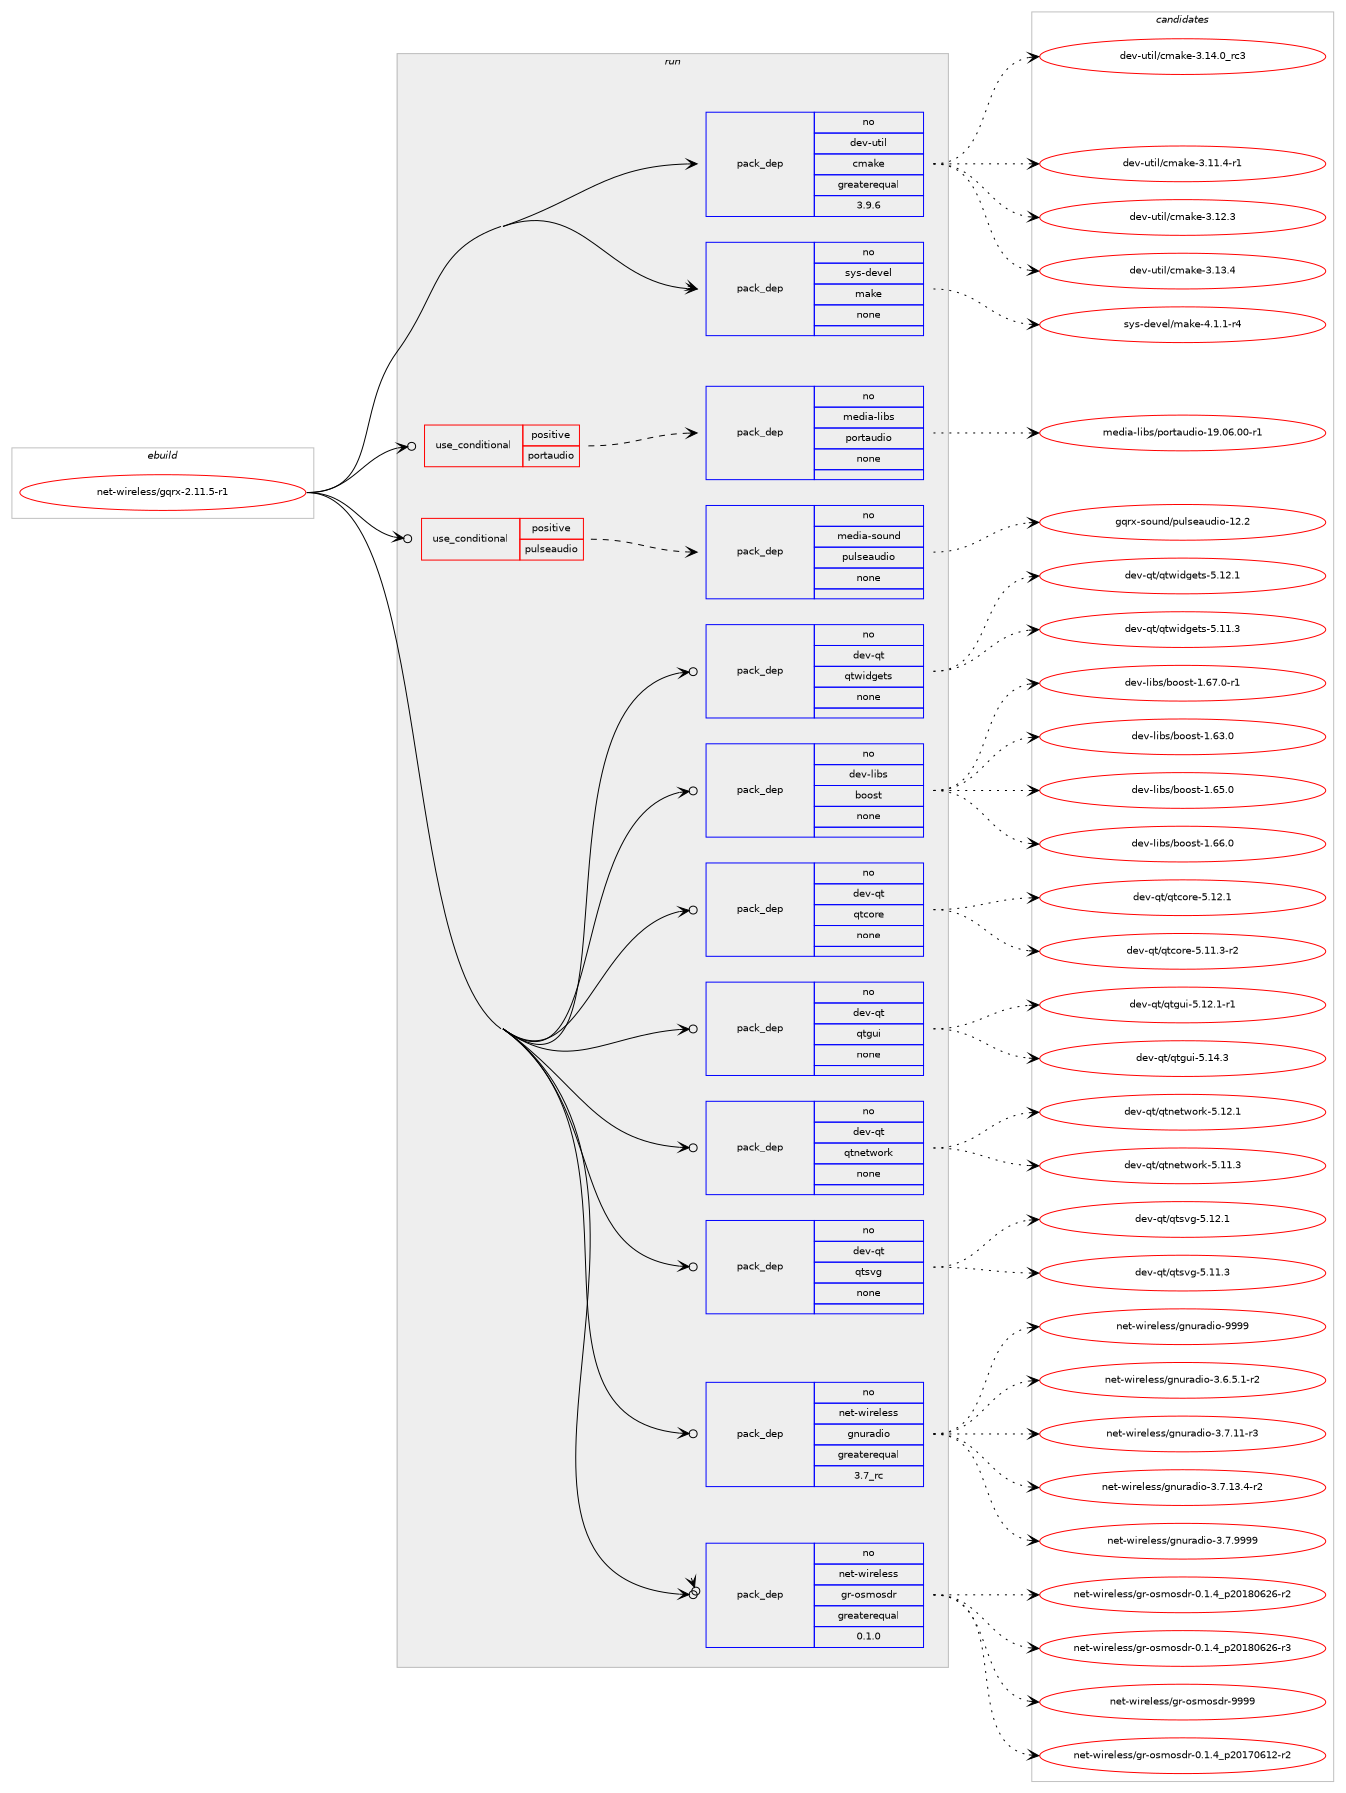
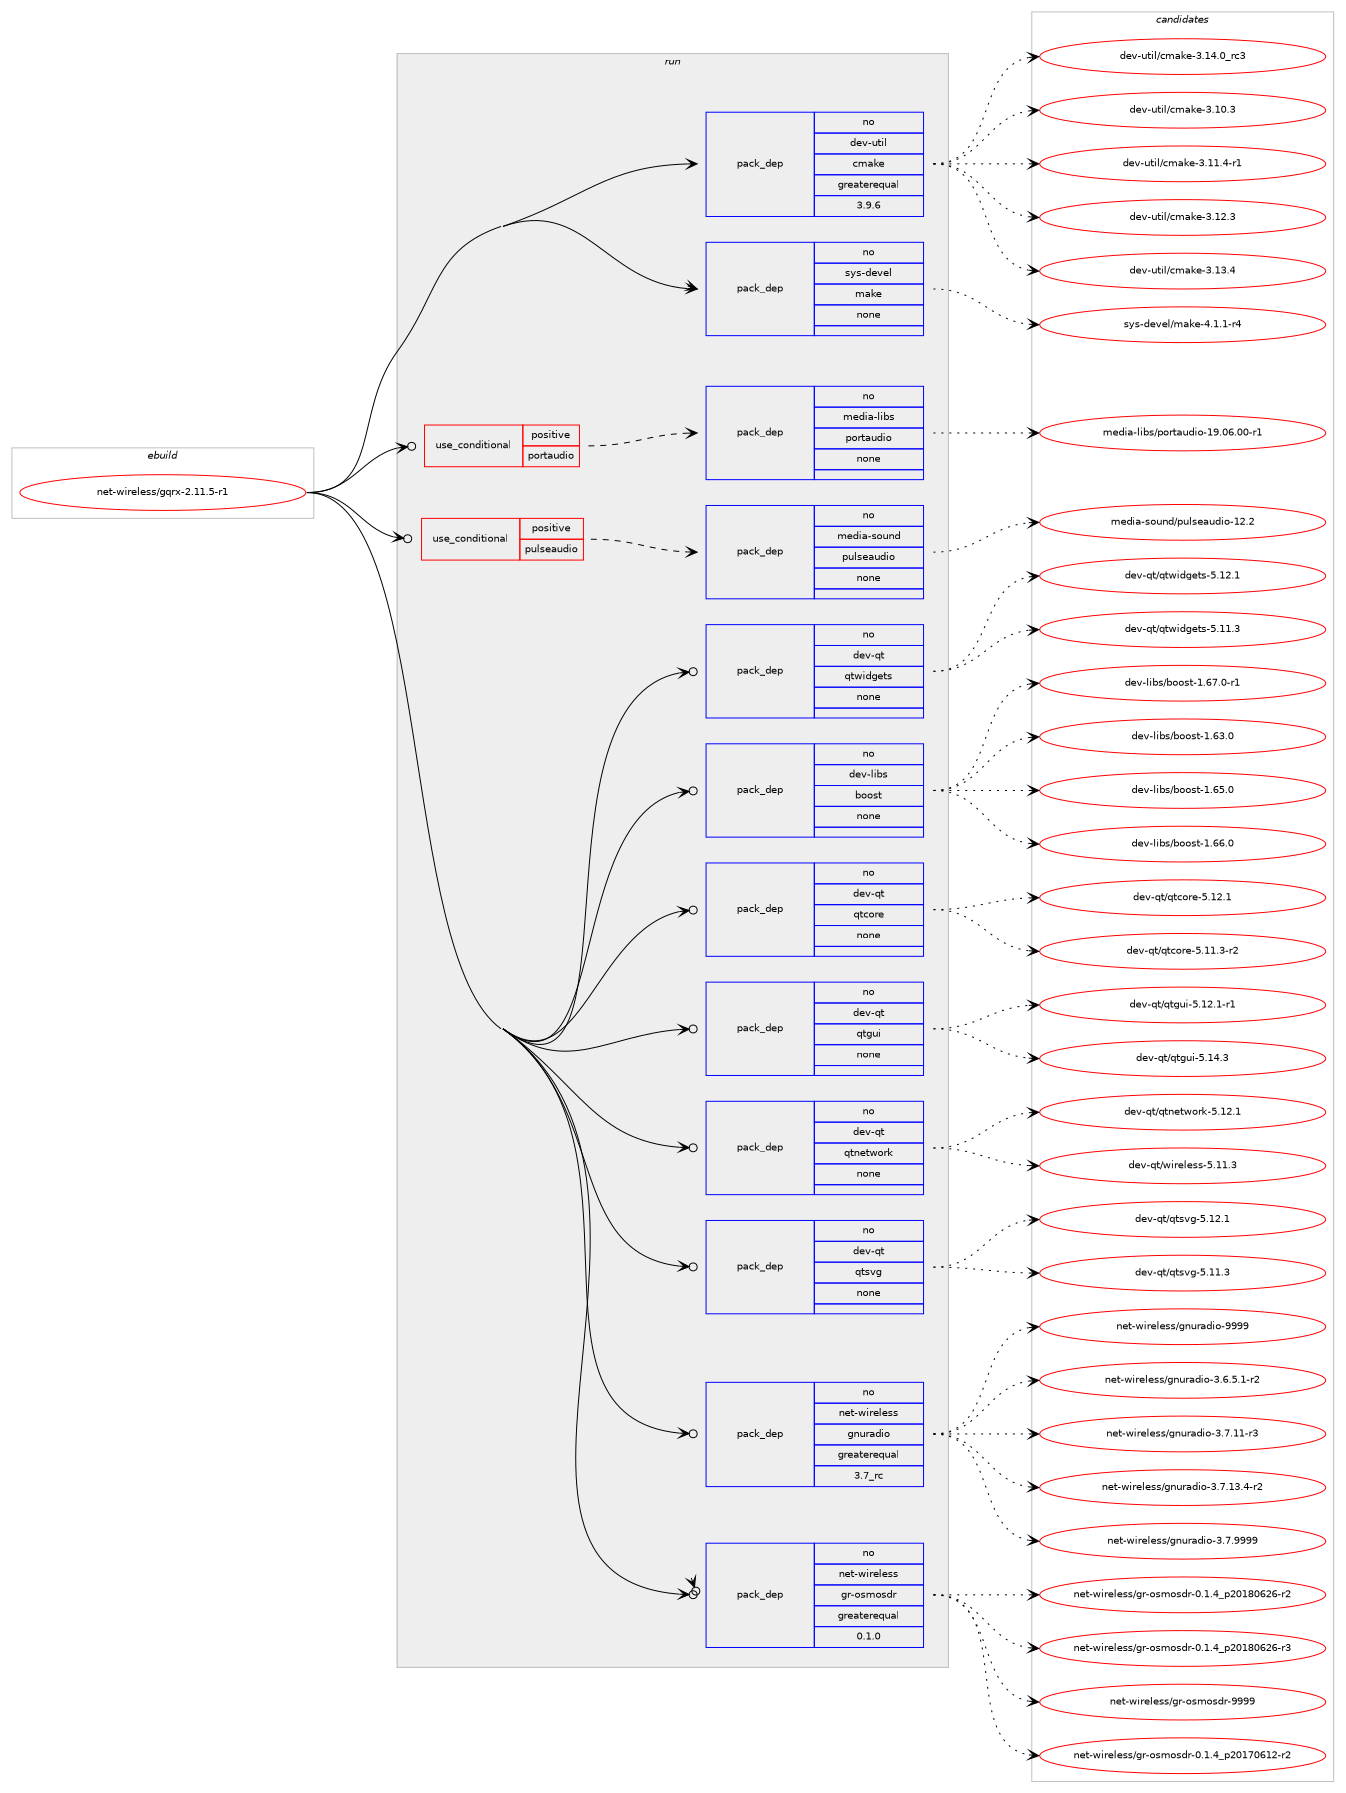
node "dev-util/cmake-3.10.3": added
node "gqrx-sound/pulseaudio-12.2": label "gqrx-sound/pulseaudio-12.2" -> "media-sound/pulseaudio-12.2"
node "dev-qt/qtnetwork-5.11.3": label "dev-qt/qtnetwork-5.11.3" -> "dev-qt/wireless-5.11.3"
